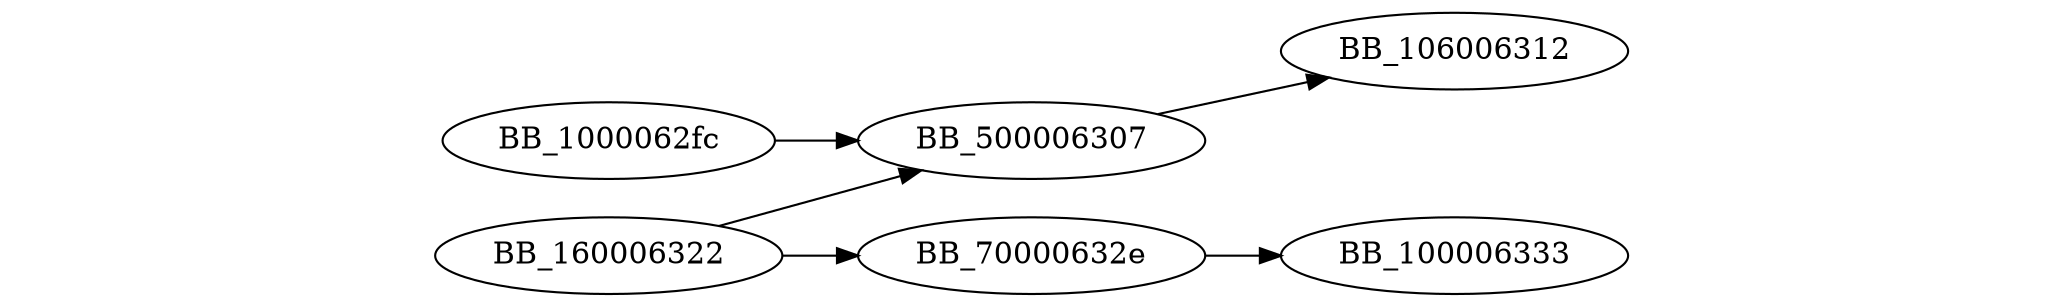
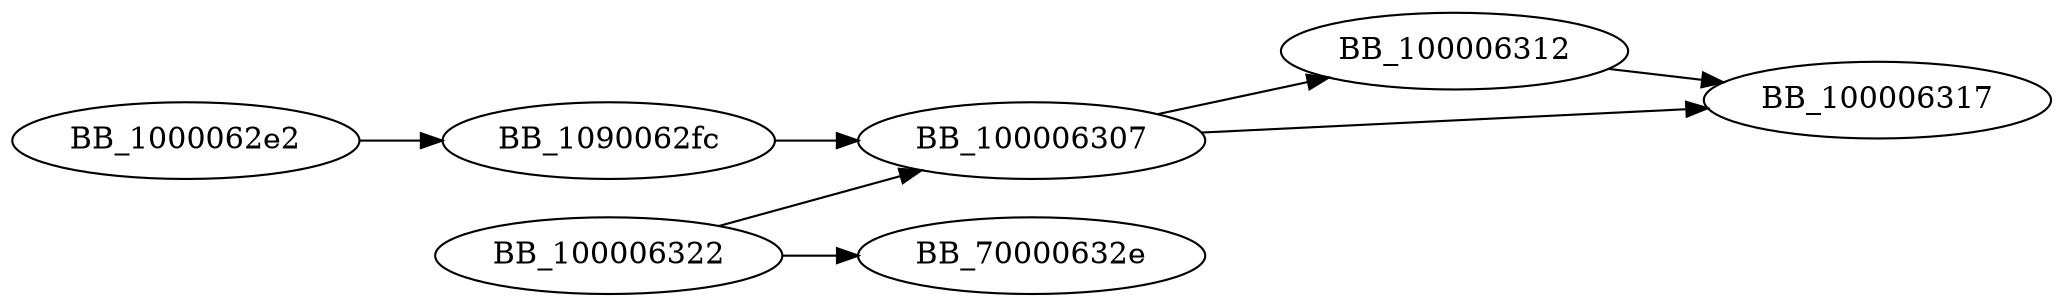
node "BB_106006312": label "BB_106006312" -> "BB_100006312"
node "BB_100006317": added
node "BB_1000062e2": added
node "BB_1000062fc": label "BB_1000062fc" -> "BB_1090062fc"
node "BB_500006307": label "BB_500006307" -> "BB_100006307"
node "BB_160006322": label "BB_160006322" -> "BB_100006322"
node "BB_100006333": removed
